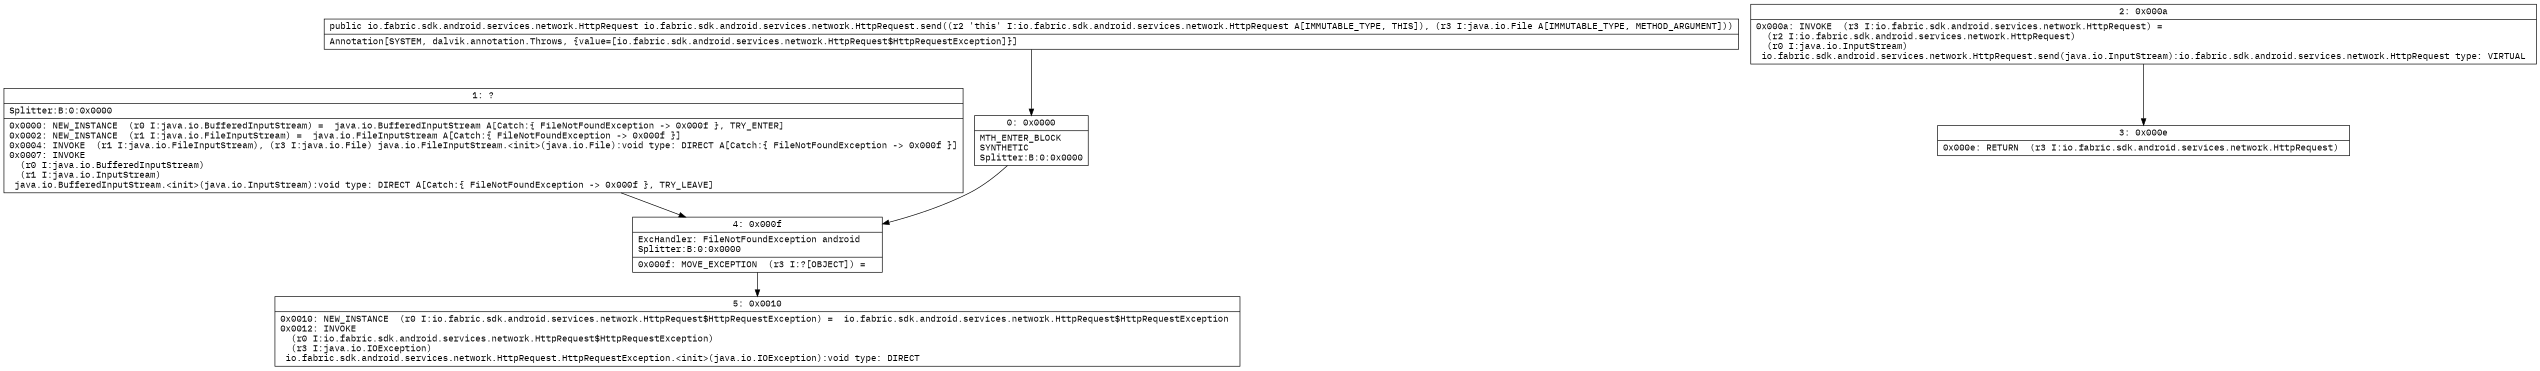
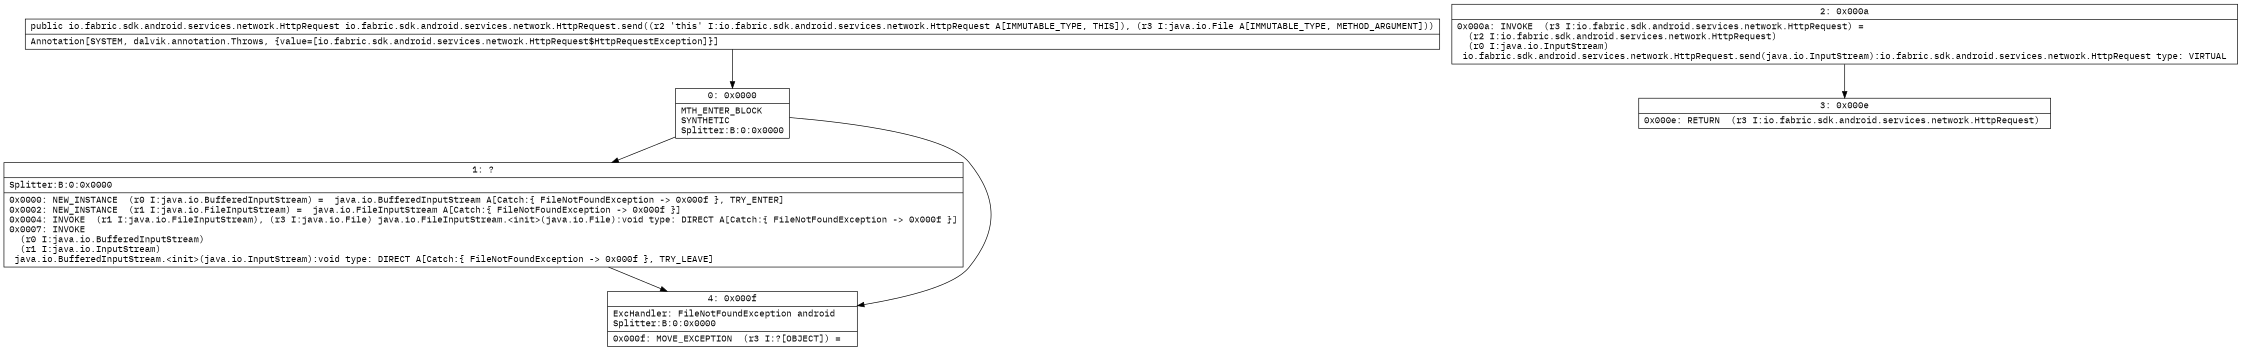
edge "0: 0x0000" -> "1: ?": added
node "5: 0x0010": removed
